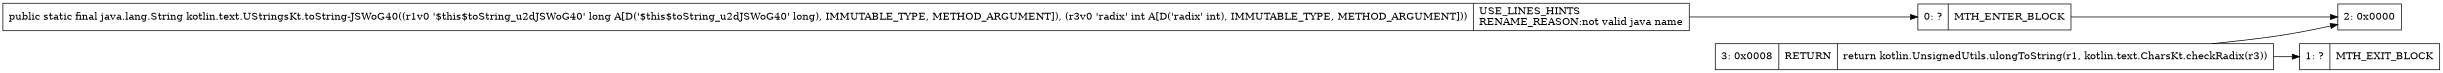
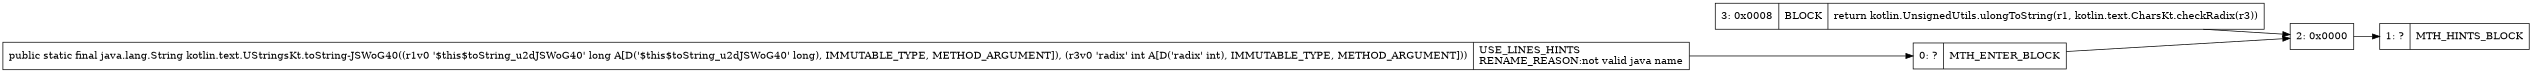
node "3: 0x0008": text "RETURN" -> "BLOCK"
node "1: ?": text "MTH_EXIT_BLOCK" -> "MTH_HINTS_BLOCK"
edge "3: 0x0008" -> "1: ?": now "2: 0x0000" -> "1: ?"
